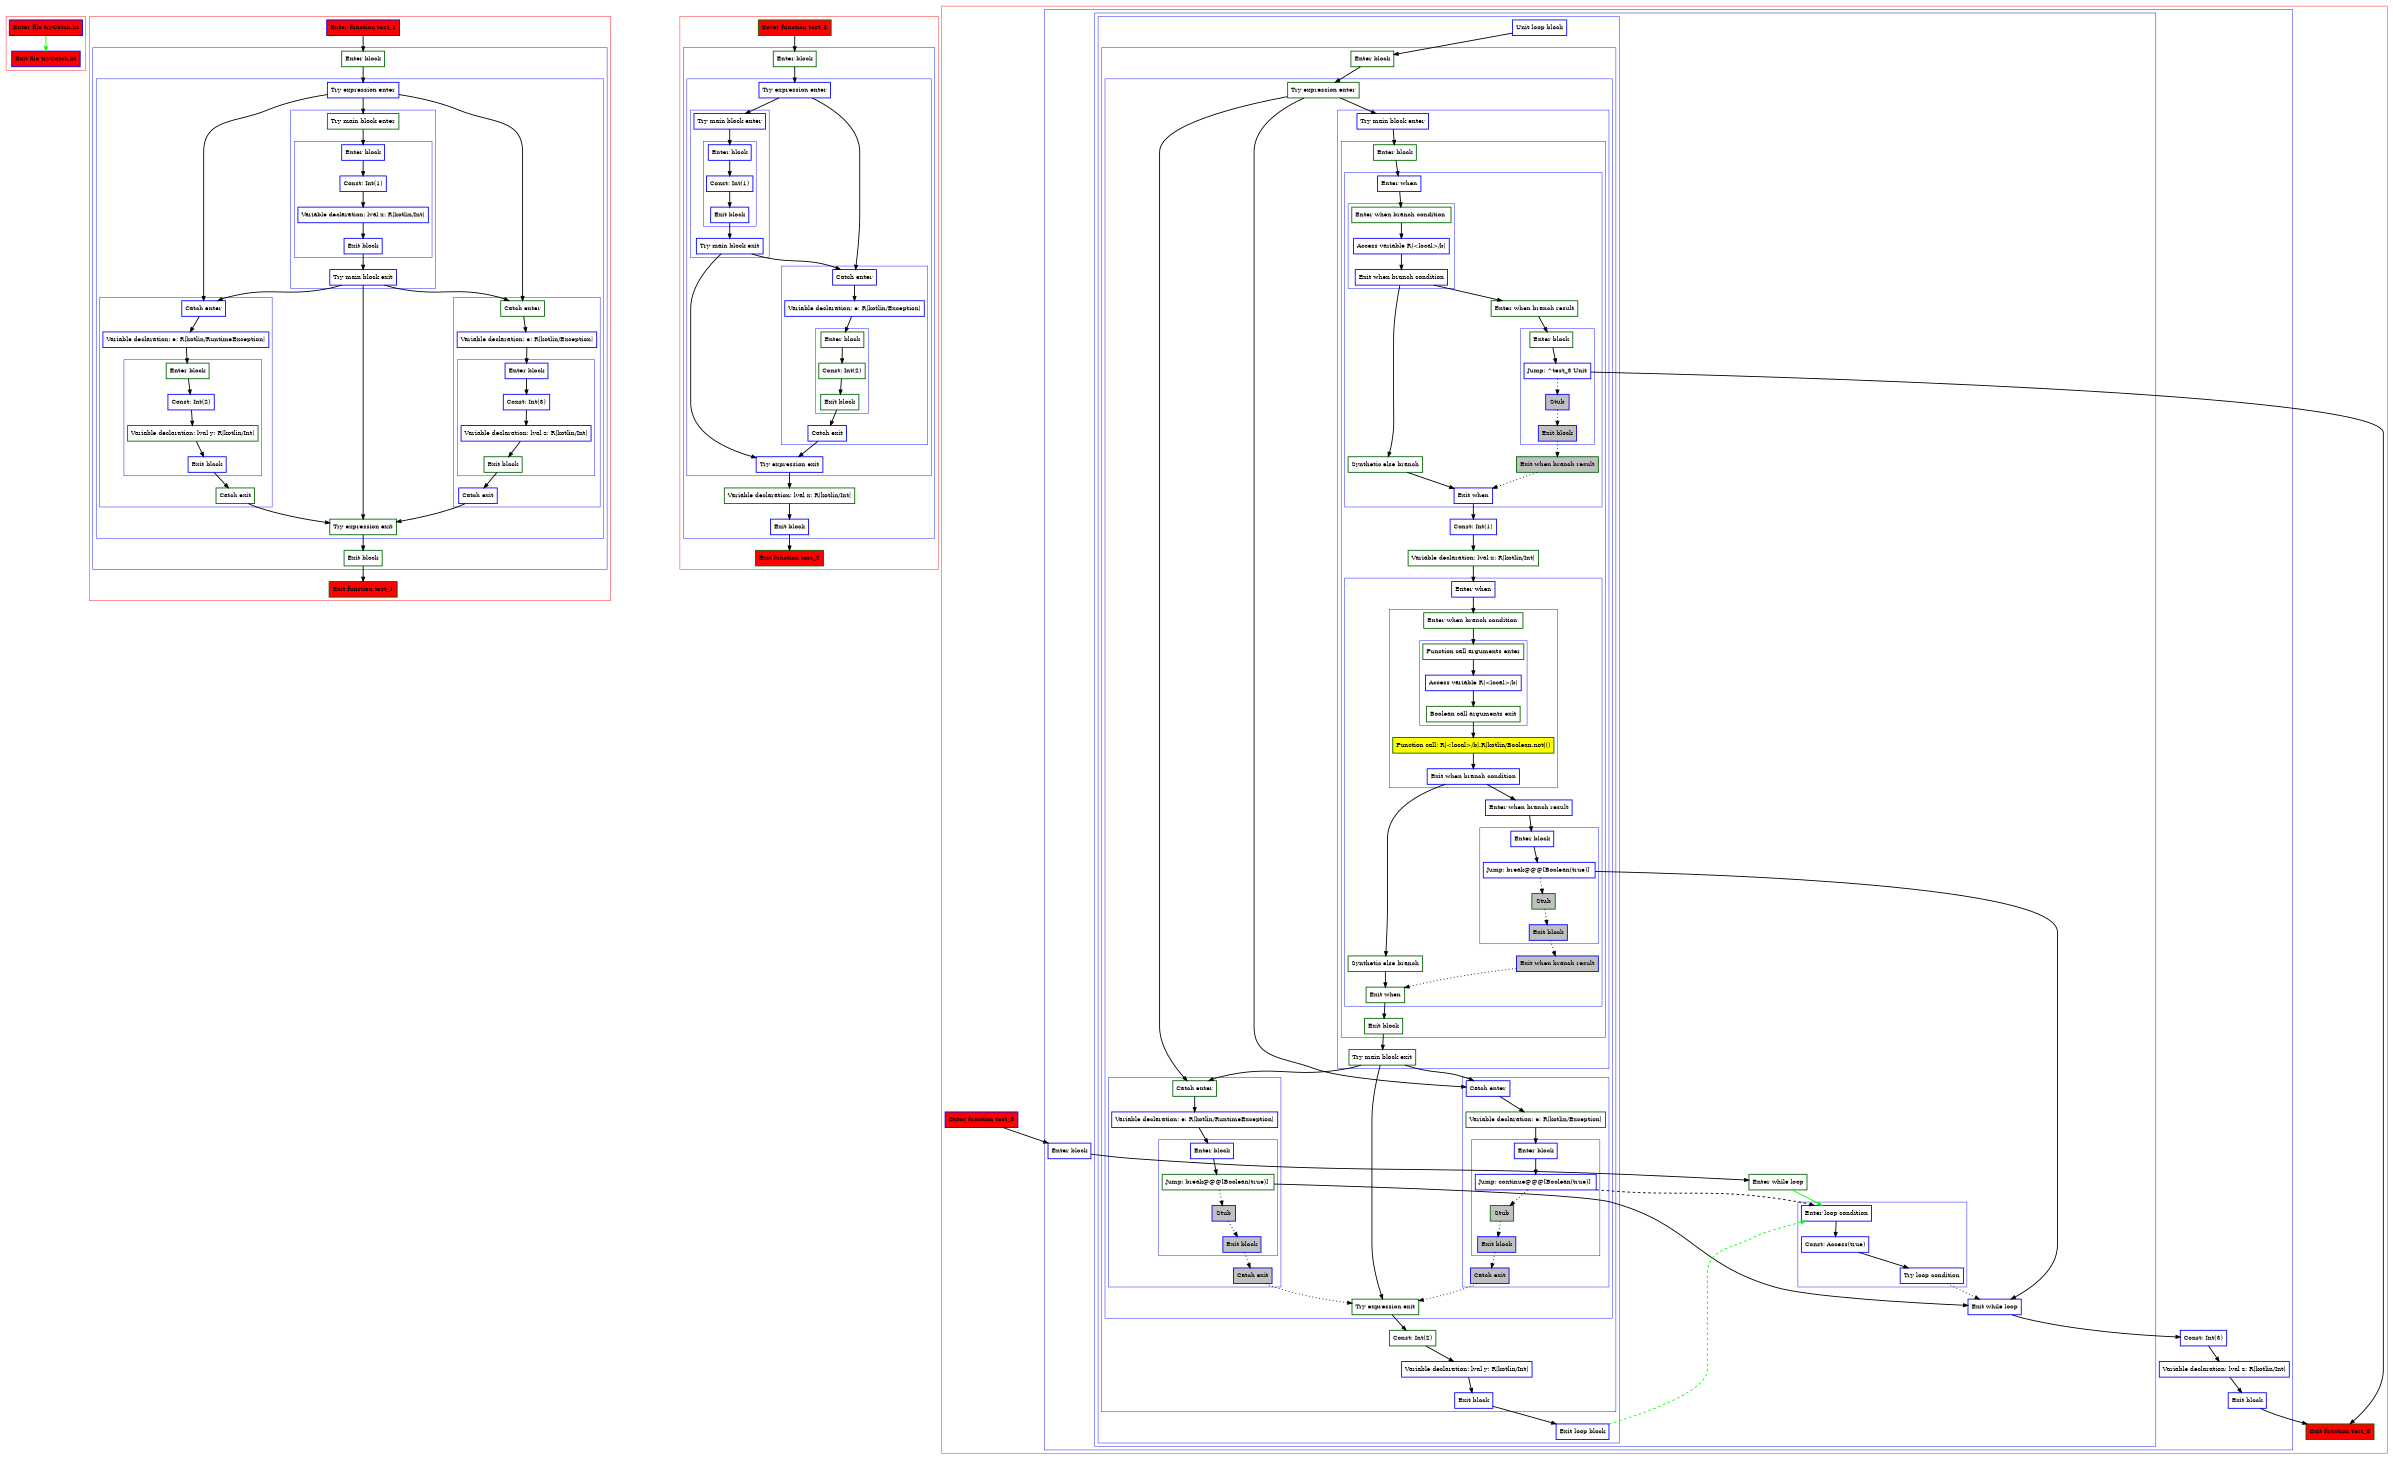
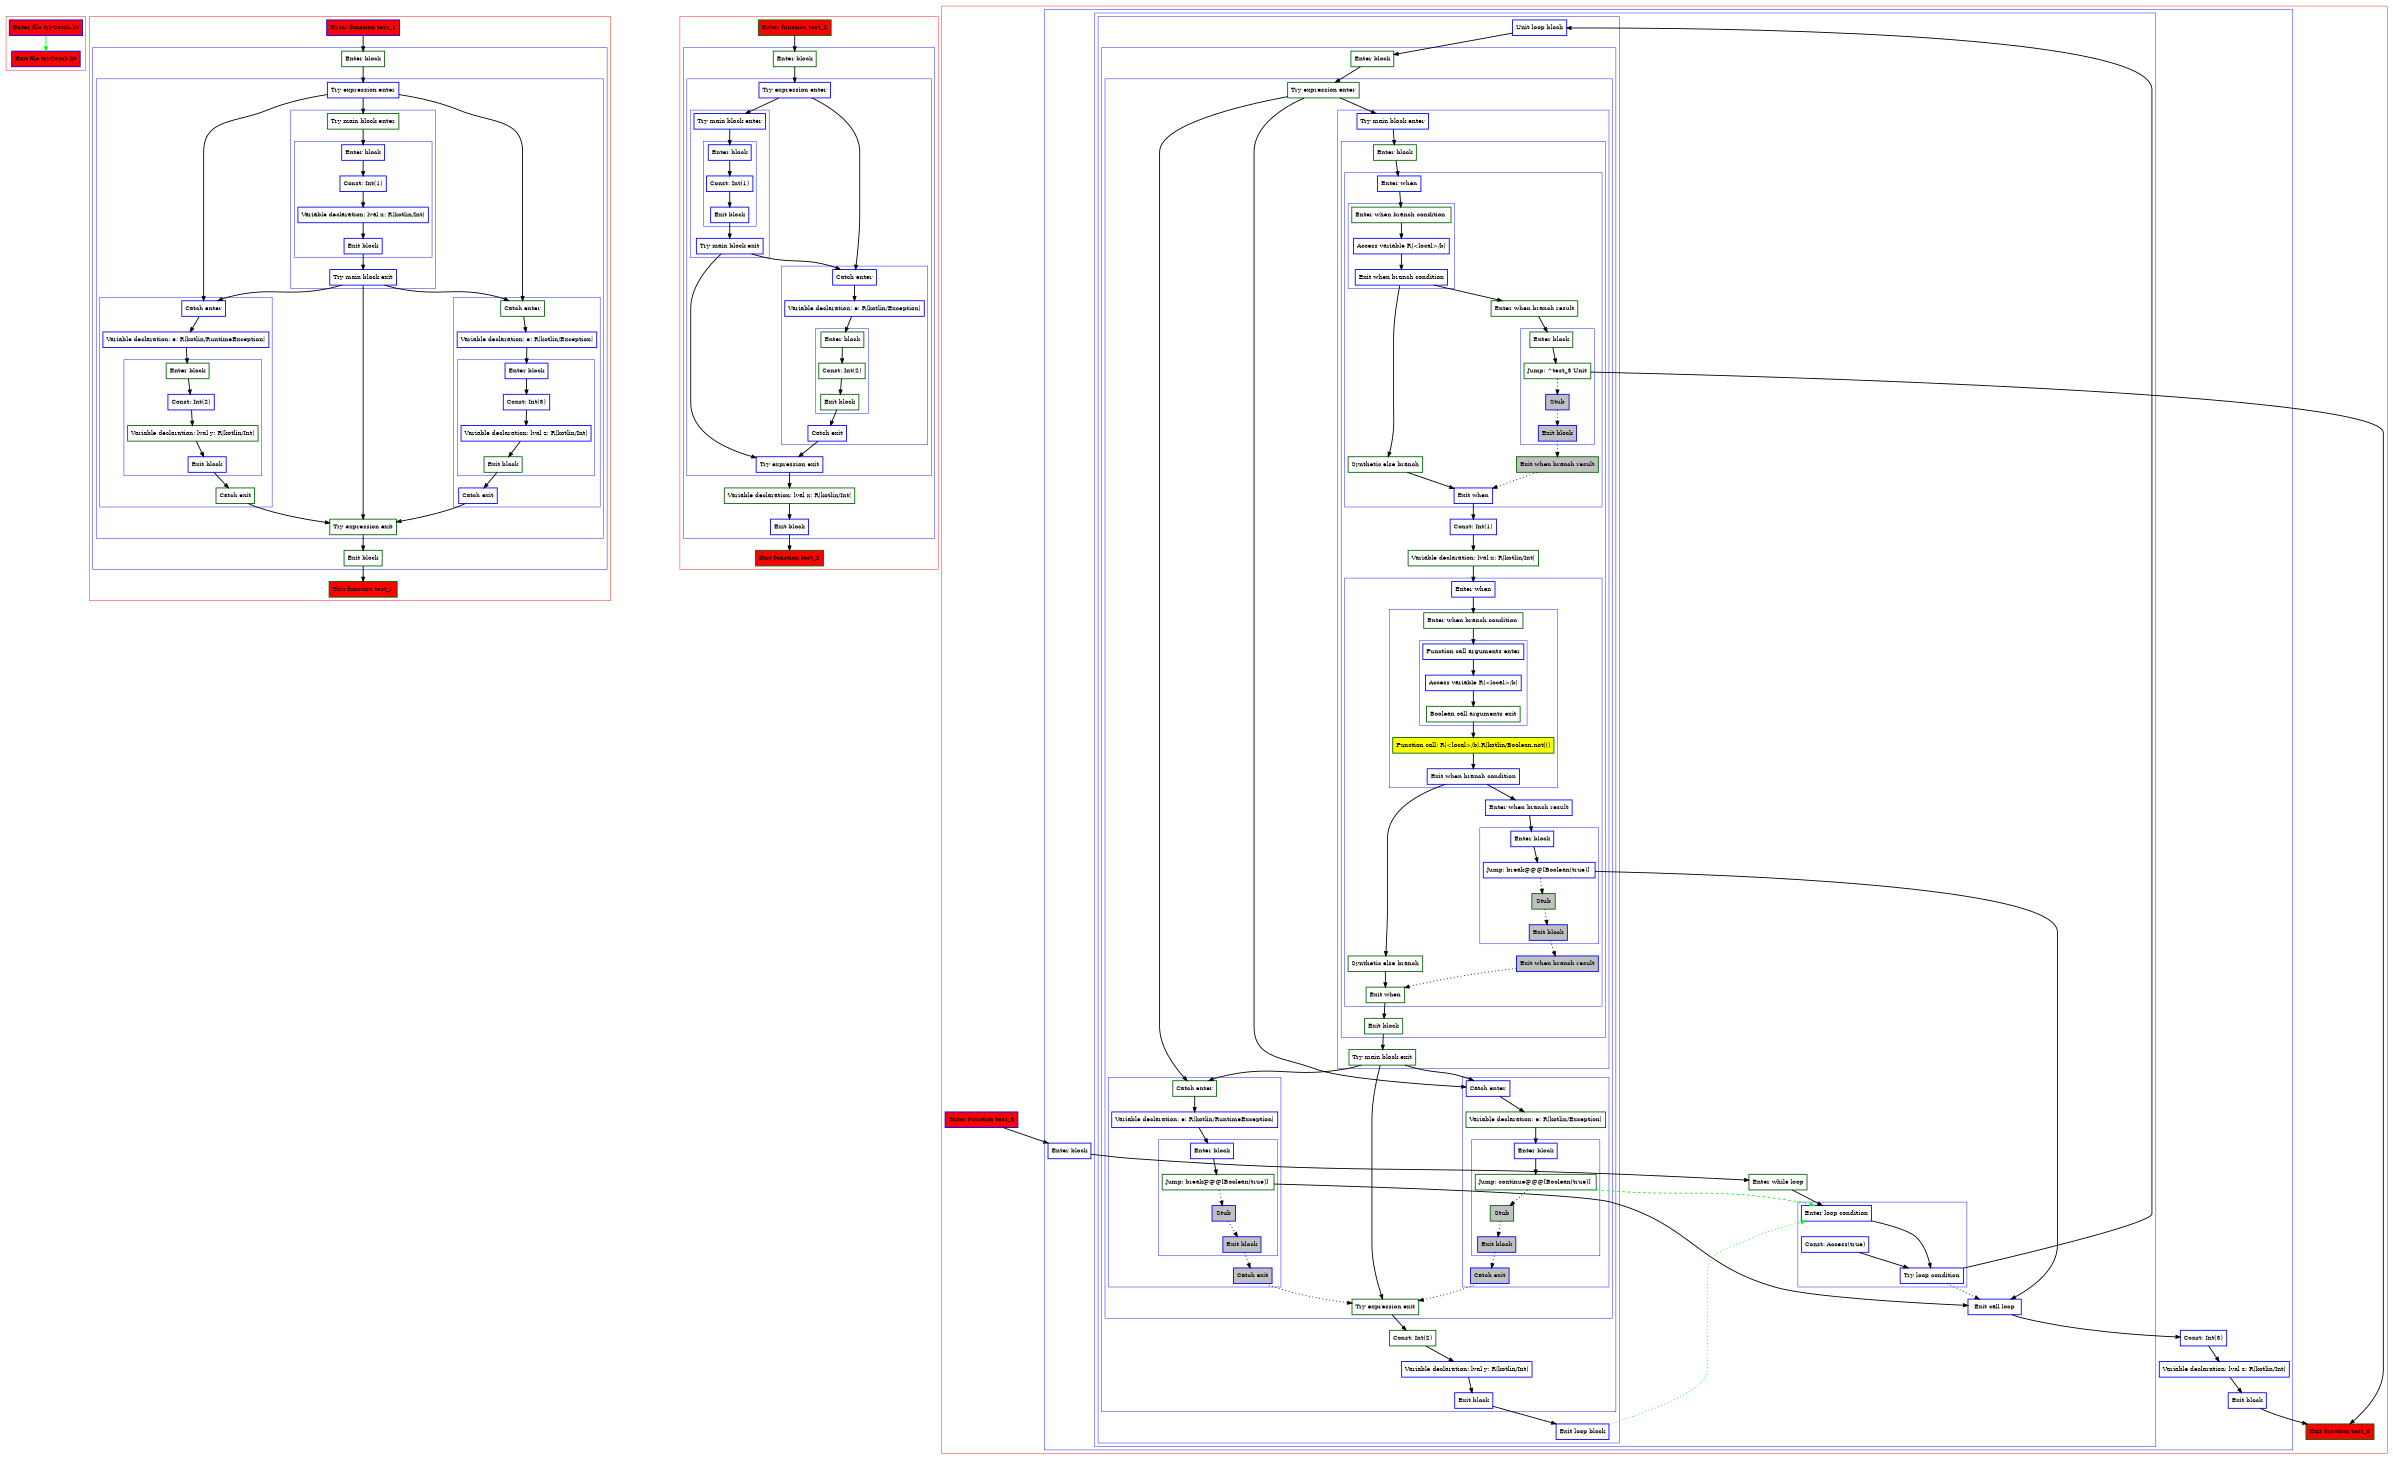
node "Jump: ^test_3 Unit": color blue -> darkgreen
edge "Try loop condition" -> "Unit loop block": added
node "Function call arguments enter": color darkgreen -> blue
node "Jump: continue@@@[Boolean(true)]": color blue -> darkgreen
edge "Jump: continue@@@[Boolean(true)]" -> "Enter loop condition": color black -> green
edge "Enter while loop" -> "Enter loop condition": color green -> black
edge "Enter loop condition" -> "Const: Access(true)": now "Enter loop condition" -> "Try loop condition"
node "Exit while loop": label "Exit while loop" -> "Exit call loop"
edge "Exit loop block" -> "Enter loop condition": style dashed -> dotted
